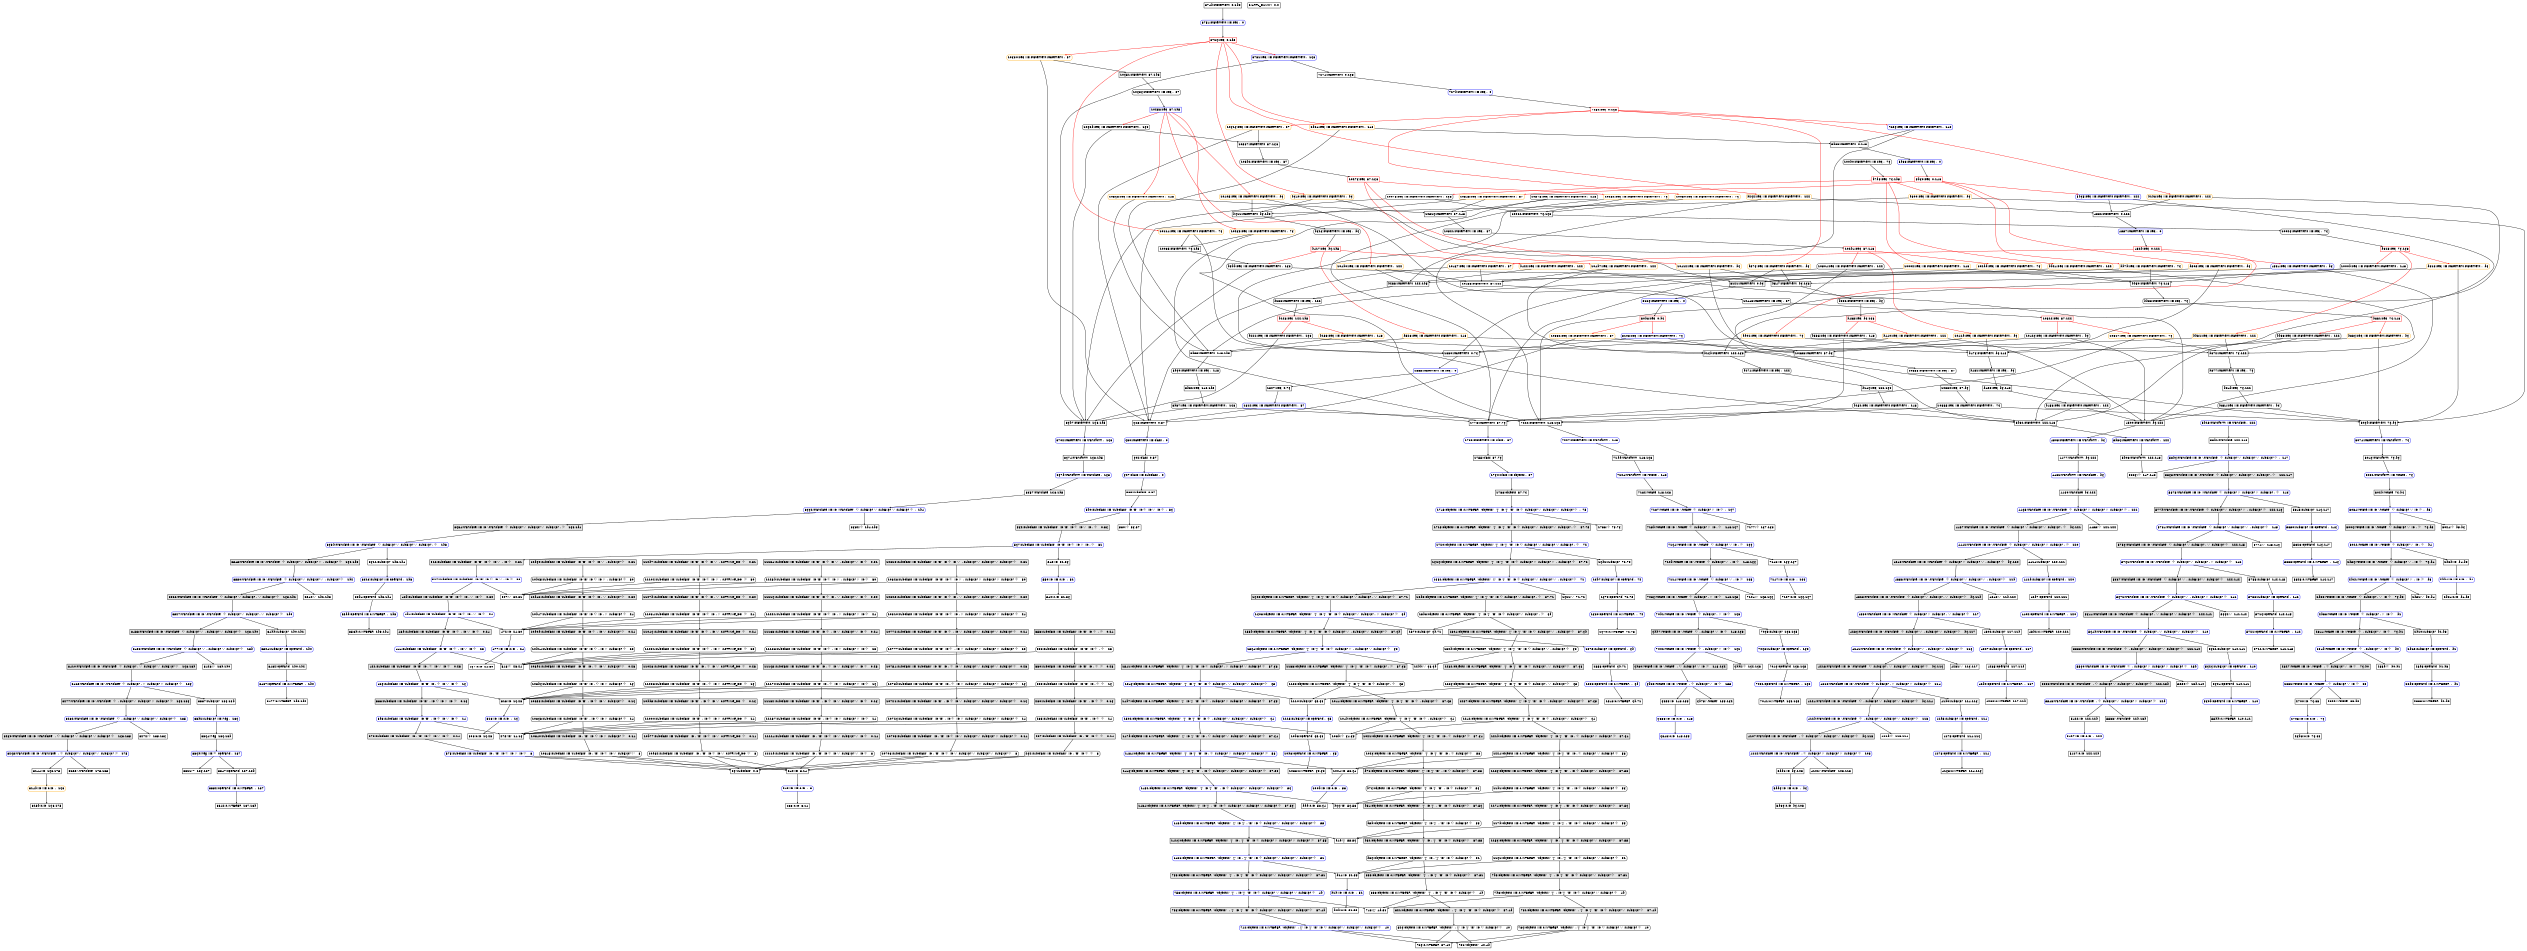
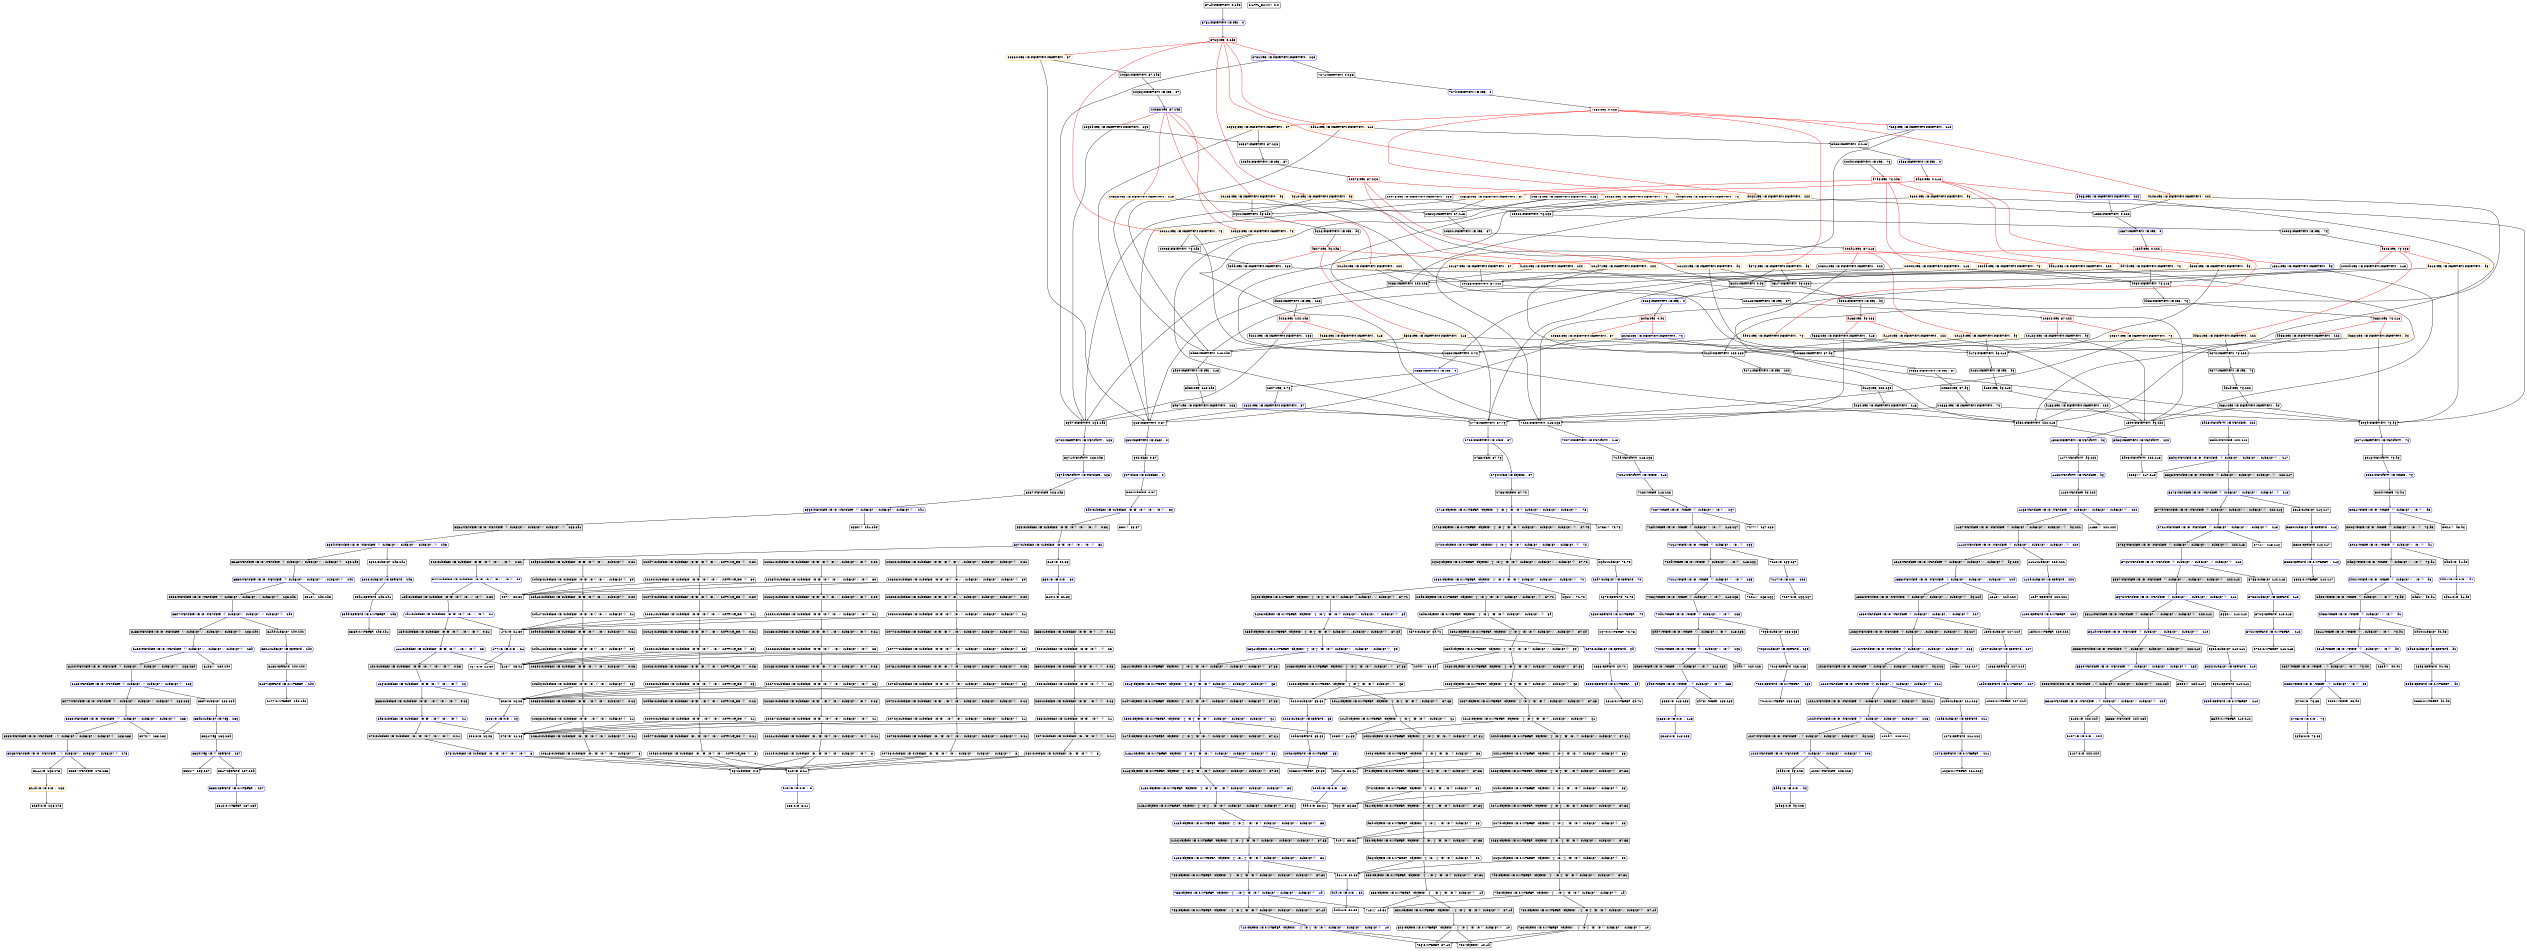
node "9417:seq  96,195": label "9417:seq  96,195" -> "9317:seq  96,195"
edge "1755:class  37,76" -> "1760:class ::= objects .  37": now "1783:statement ::= class .  37" -> "1760:class ::= objects .  37"
